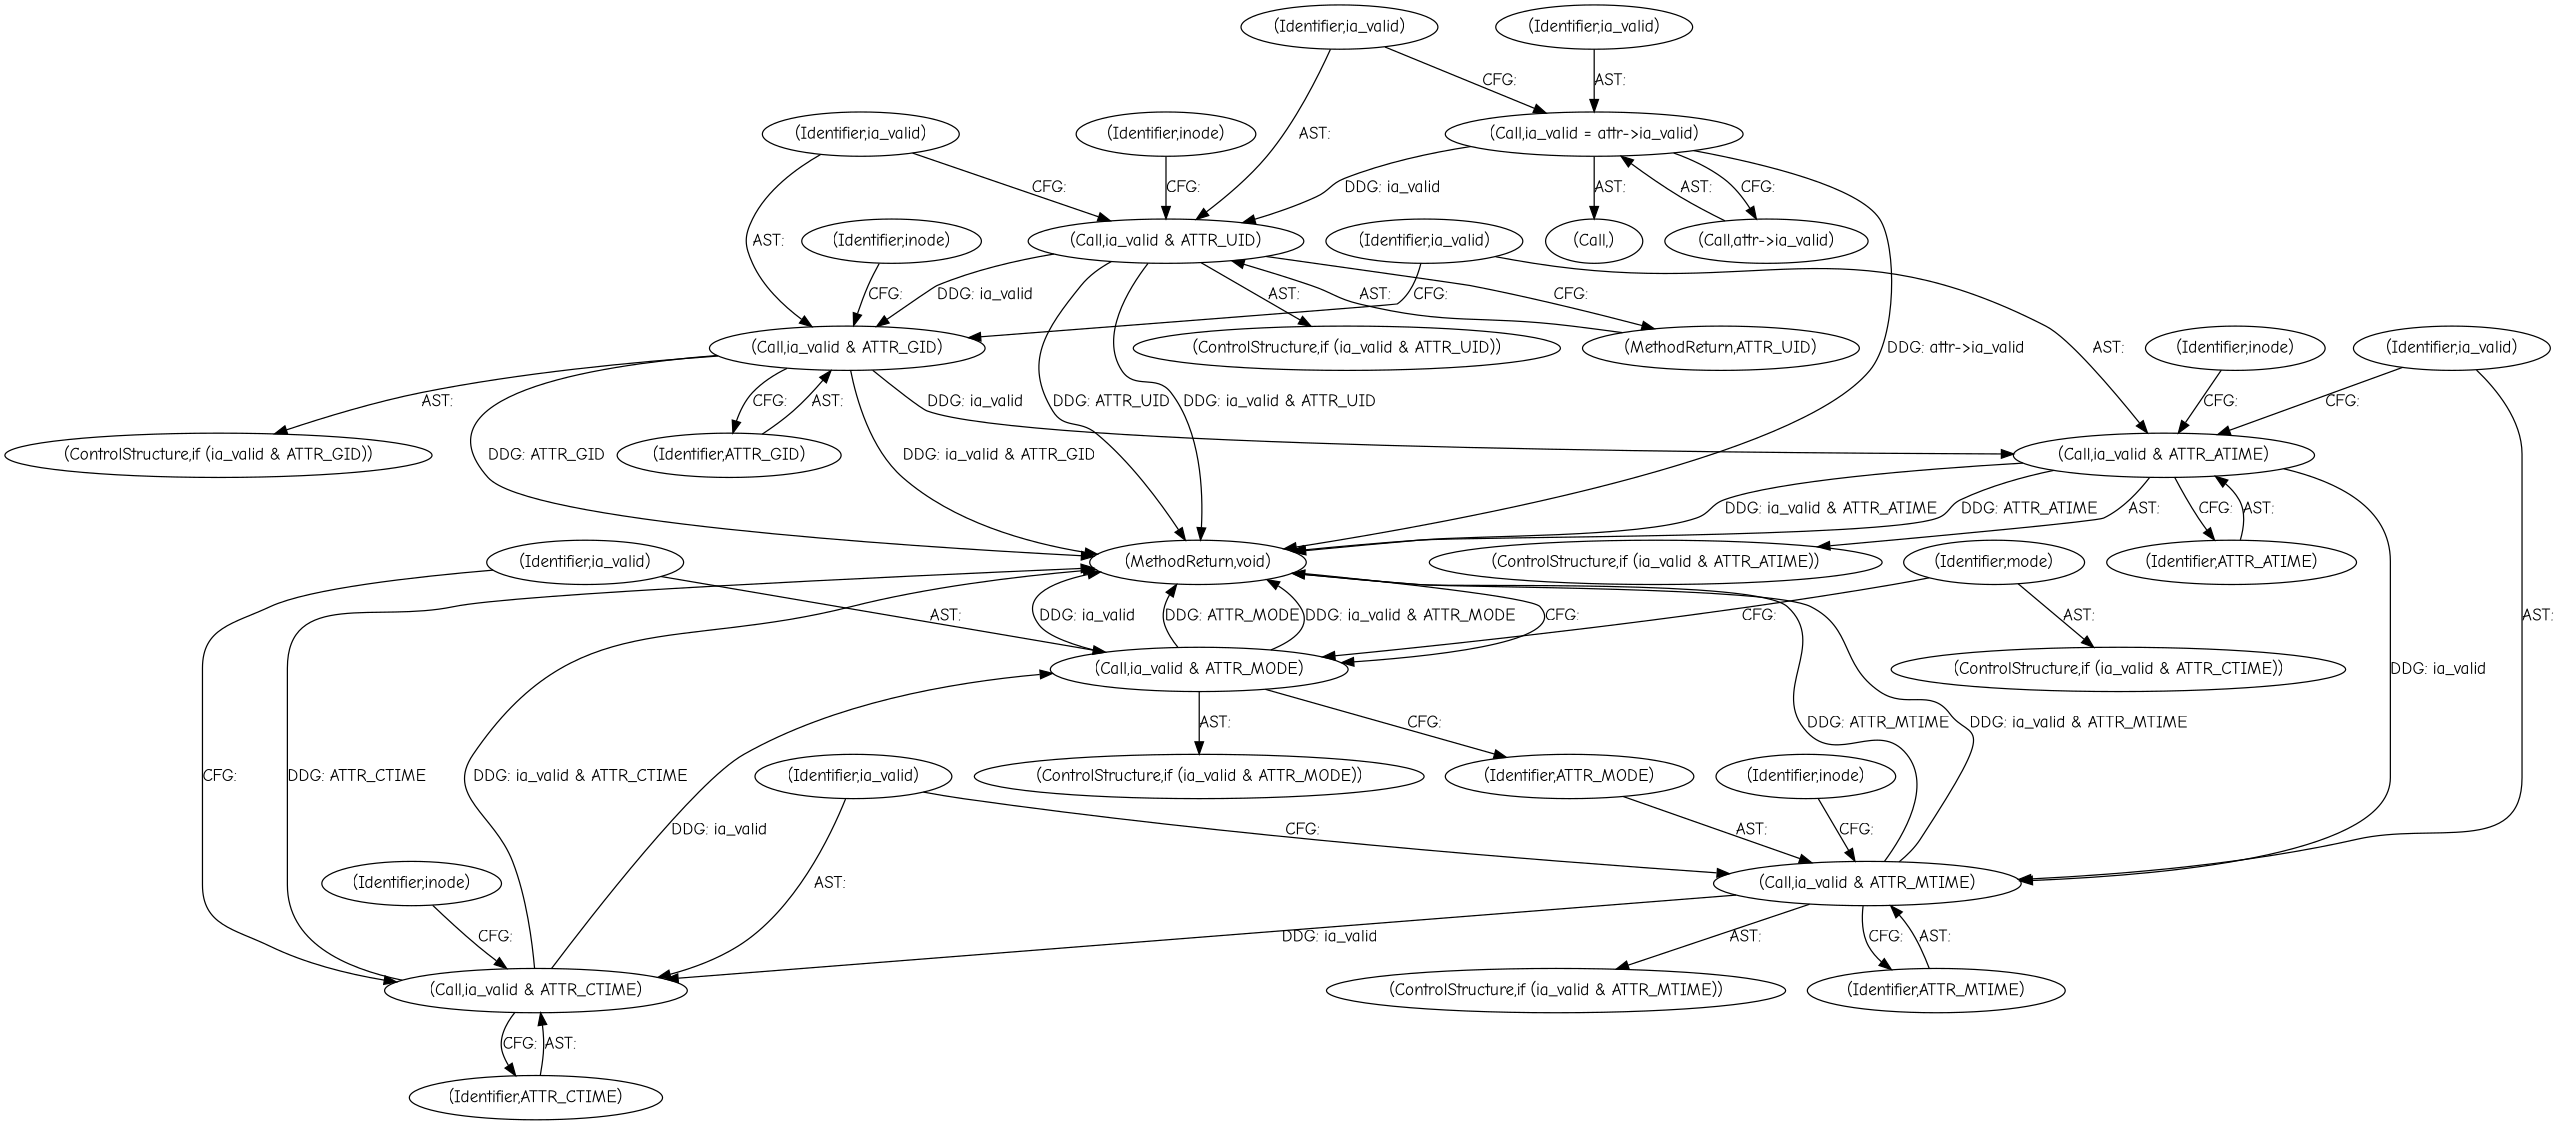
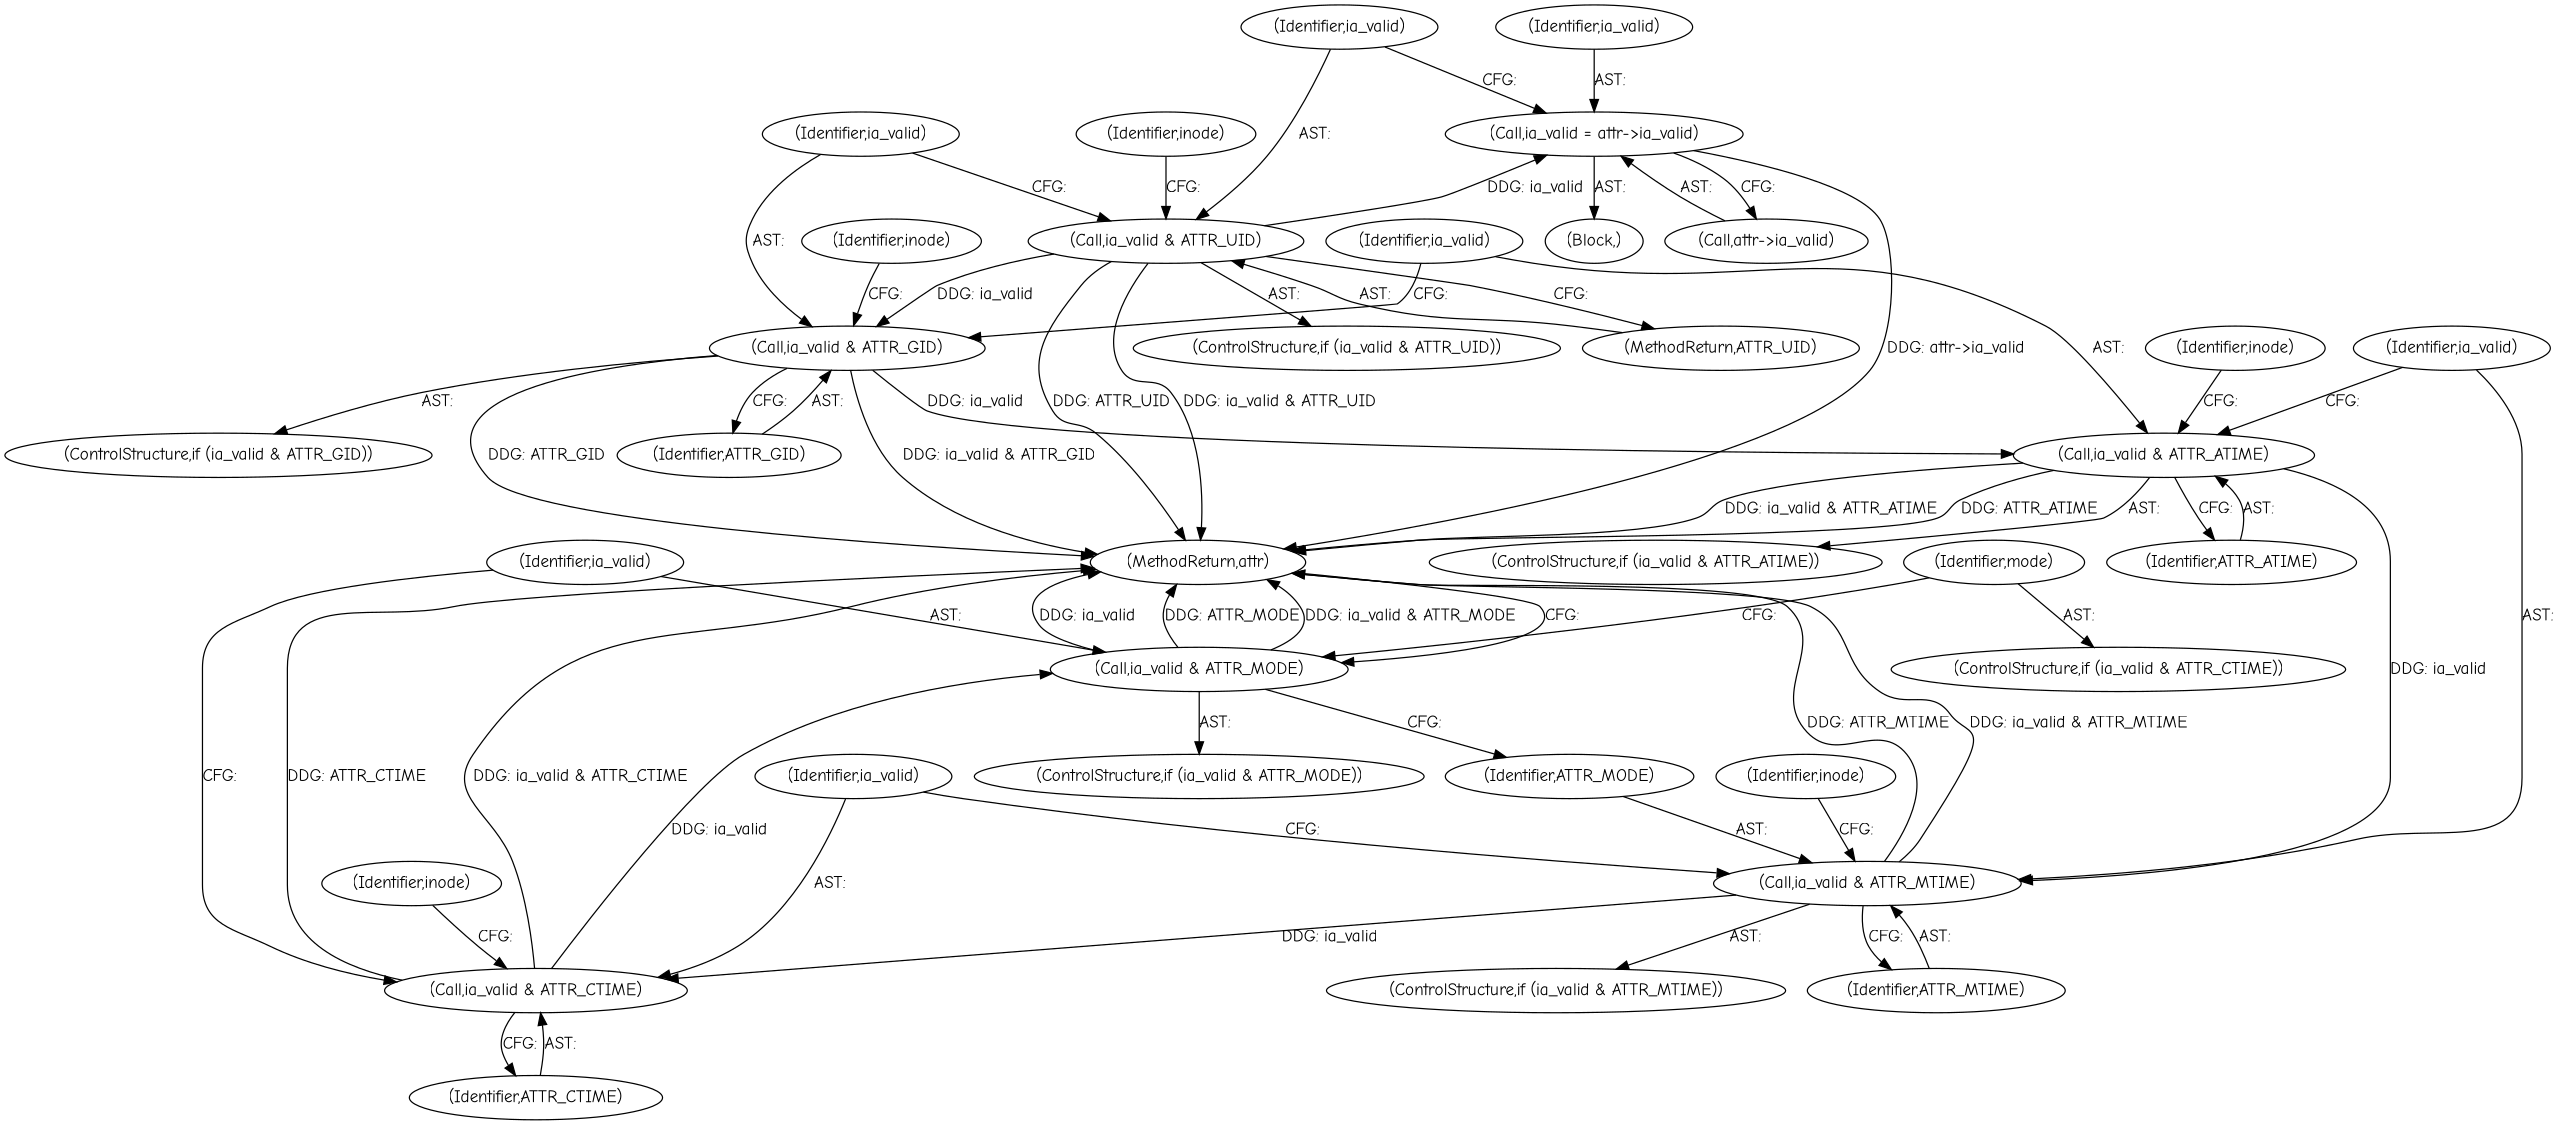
edge "(Call,ia_valid = attr->ia_valid)" -> "(Call,ia_valid & ATTR_UID)": reversed
node "(Call,)": label "(Call,)" -> "(Block,)"
node "(MethodReturn,void)": label "(MethodReturn,void)" -> "(MethodReturn,attr)"
